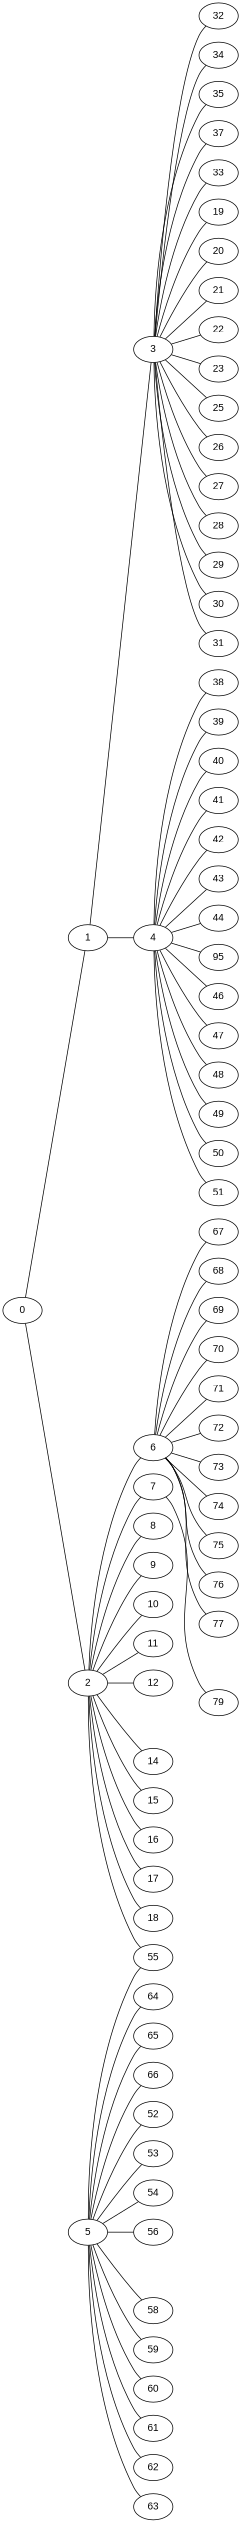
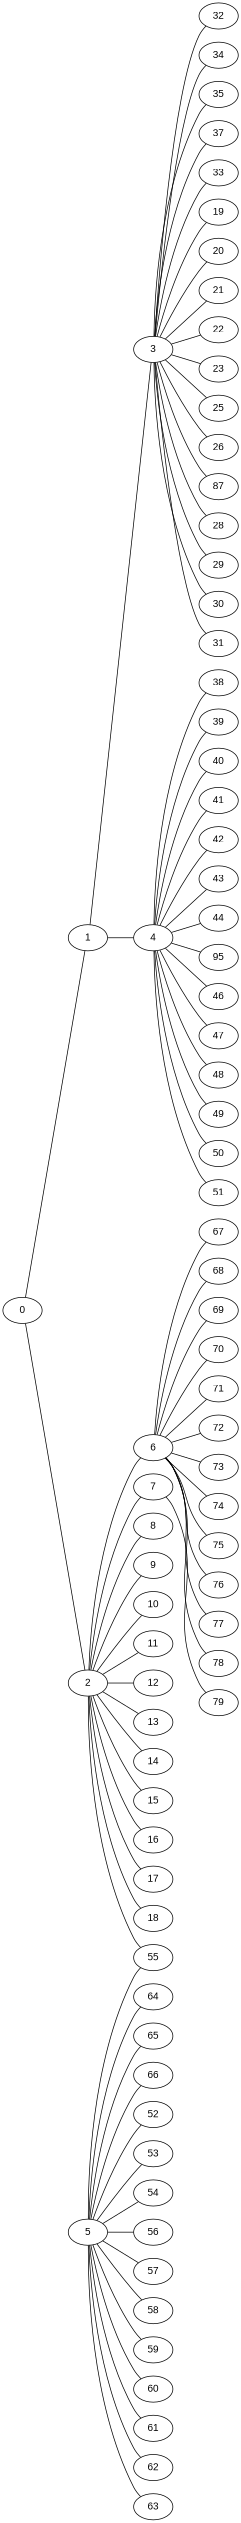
node "27": label "27" -> "87"
node "78": added
node "13": added
node "57": added
